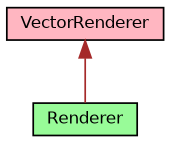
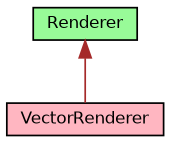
edge "Renderer" -> "VectorRenderer": reversed
